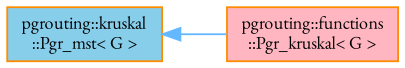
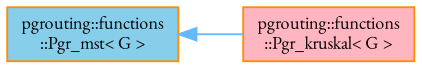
node "pgrouting::kruskal ::Pgr_mst< G >": label "pgrouting::kruskal ::Pgr_mst< G >" -> "pgrouting::functions ::Pgr_mst< G >"
